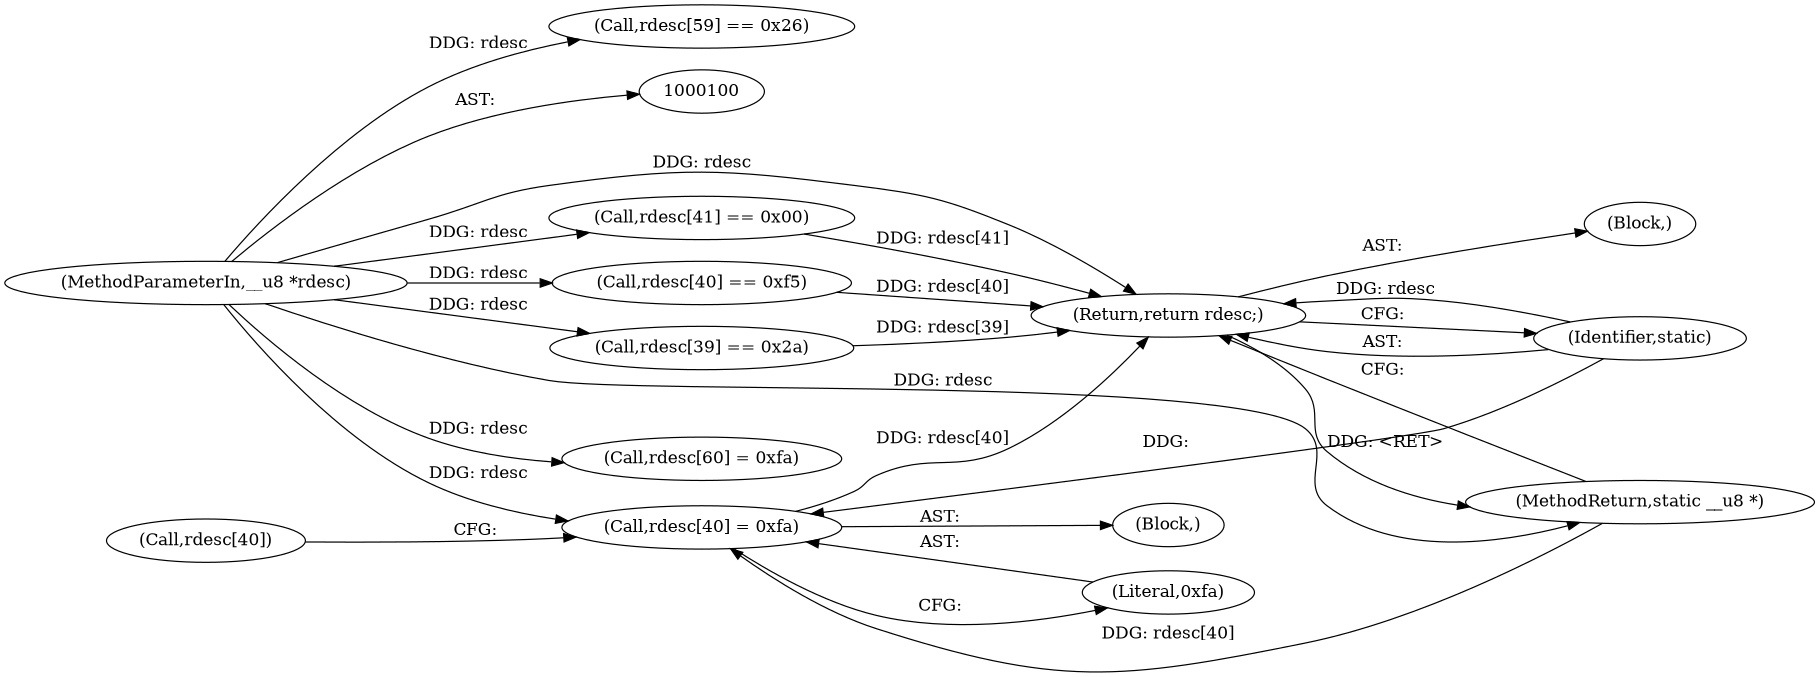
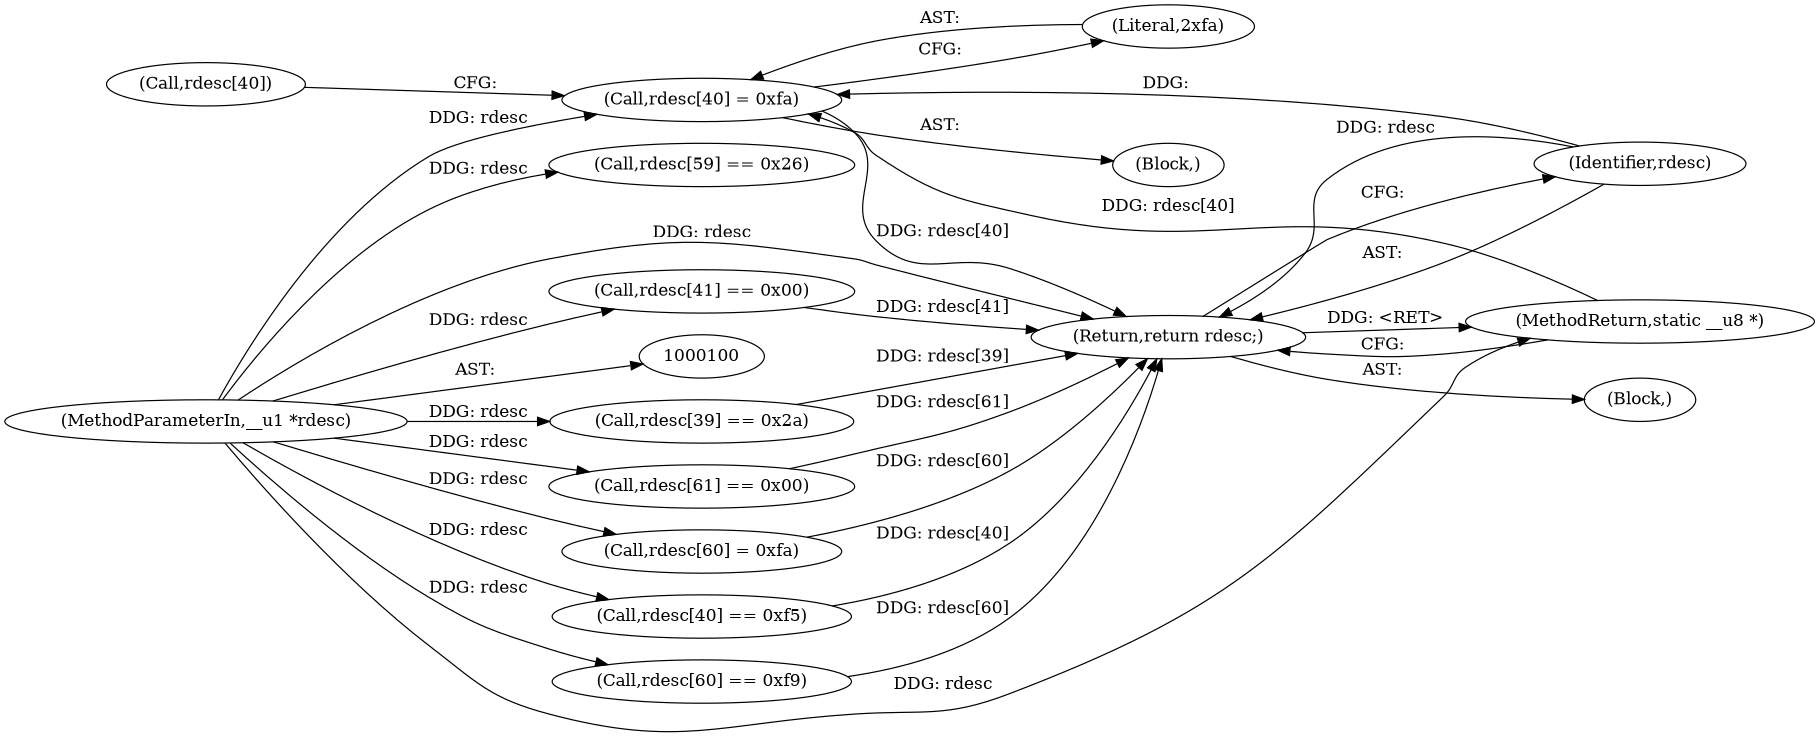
node "(MethodParameterIn,__u8 *rdesc)": label "(MethodParameterIn,__u8 *rdesc)" -> "(MethodParameterIn,__u1 *rdesc)"
node "(Identifier,static)": label "(Identifier,static)" -> "(Identifier,rdesc)"
edge "(Call,rdesc[60] = 0xfa)" -> "(Return,return rdesc;)": added, label "DDG: rdesc[60]"
node "(Call,rdesc[61] == 0x00)": added
node "(Literal,0xfa)": label "(Literal,0xfa)" -> "(Literal,2xfa)"
node "(Call,rdesc[60] == 0xf9)": added
